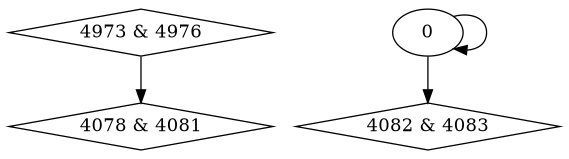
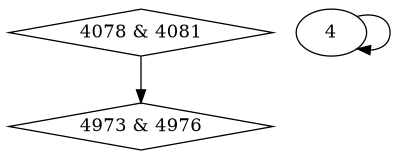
node "0": label "0" -> "4"
edge "4973 & 4976" -> "4078 & 4081": reversed
node "4082 & 4083": removed
